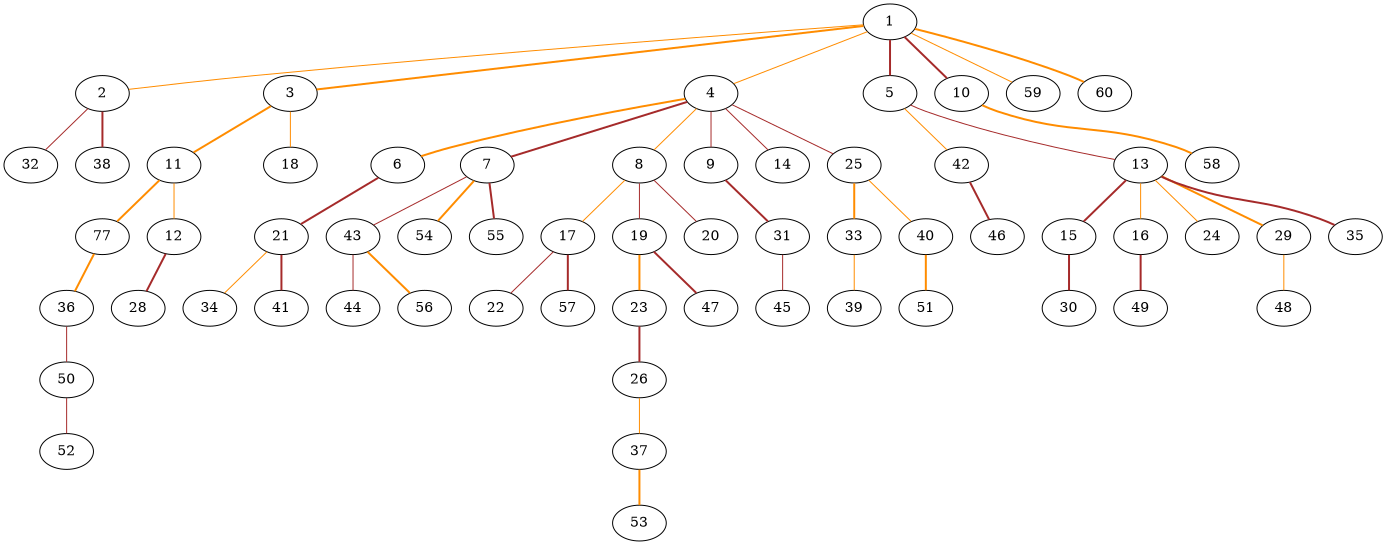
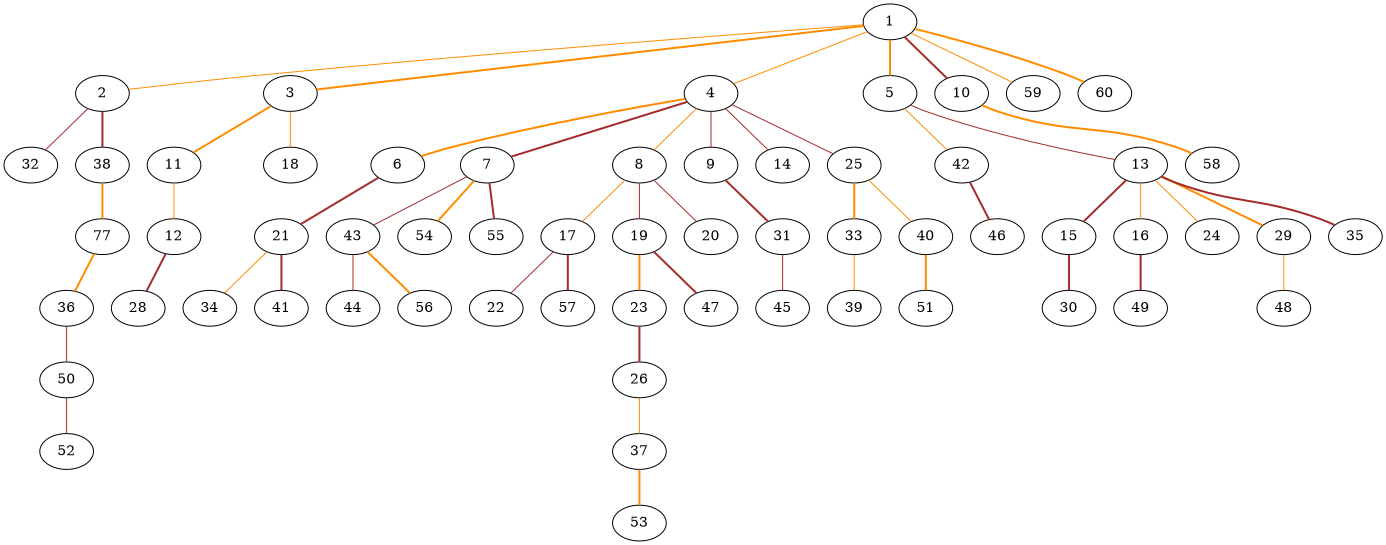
edge "1" -- "5": color brown -> darkorange
edge "11" -- "77": now "38" -- "77"
